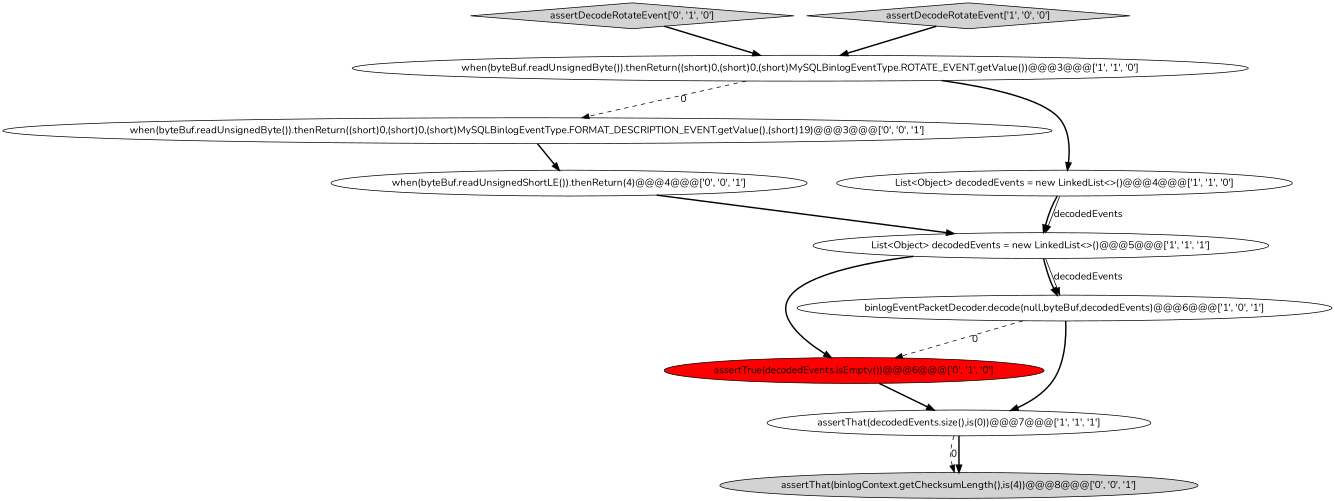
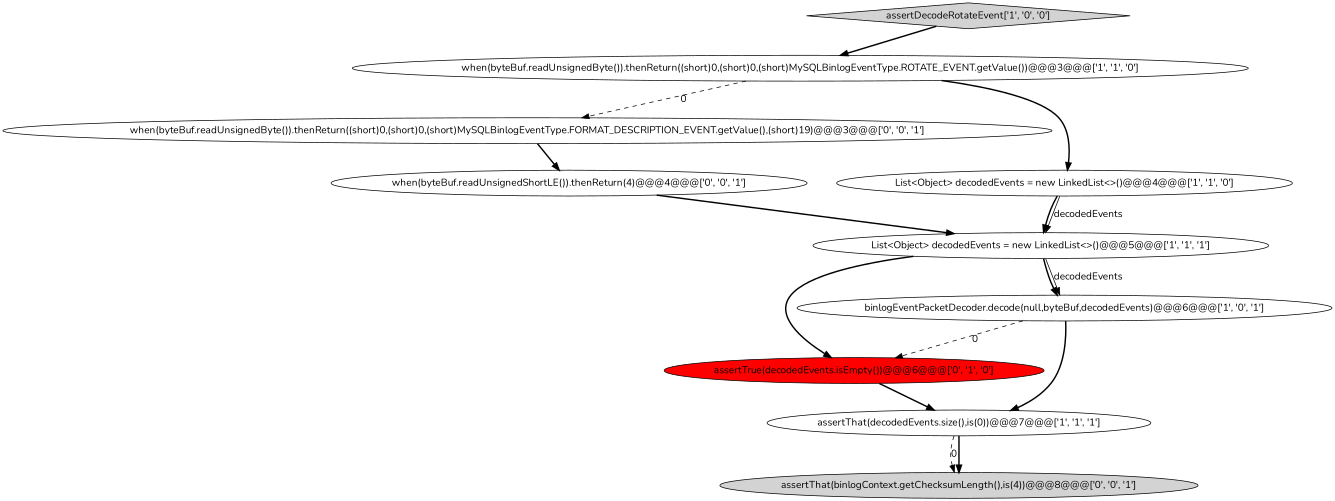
node "assertDecodeRotateEvent['0', '1', '0']": removed
